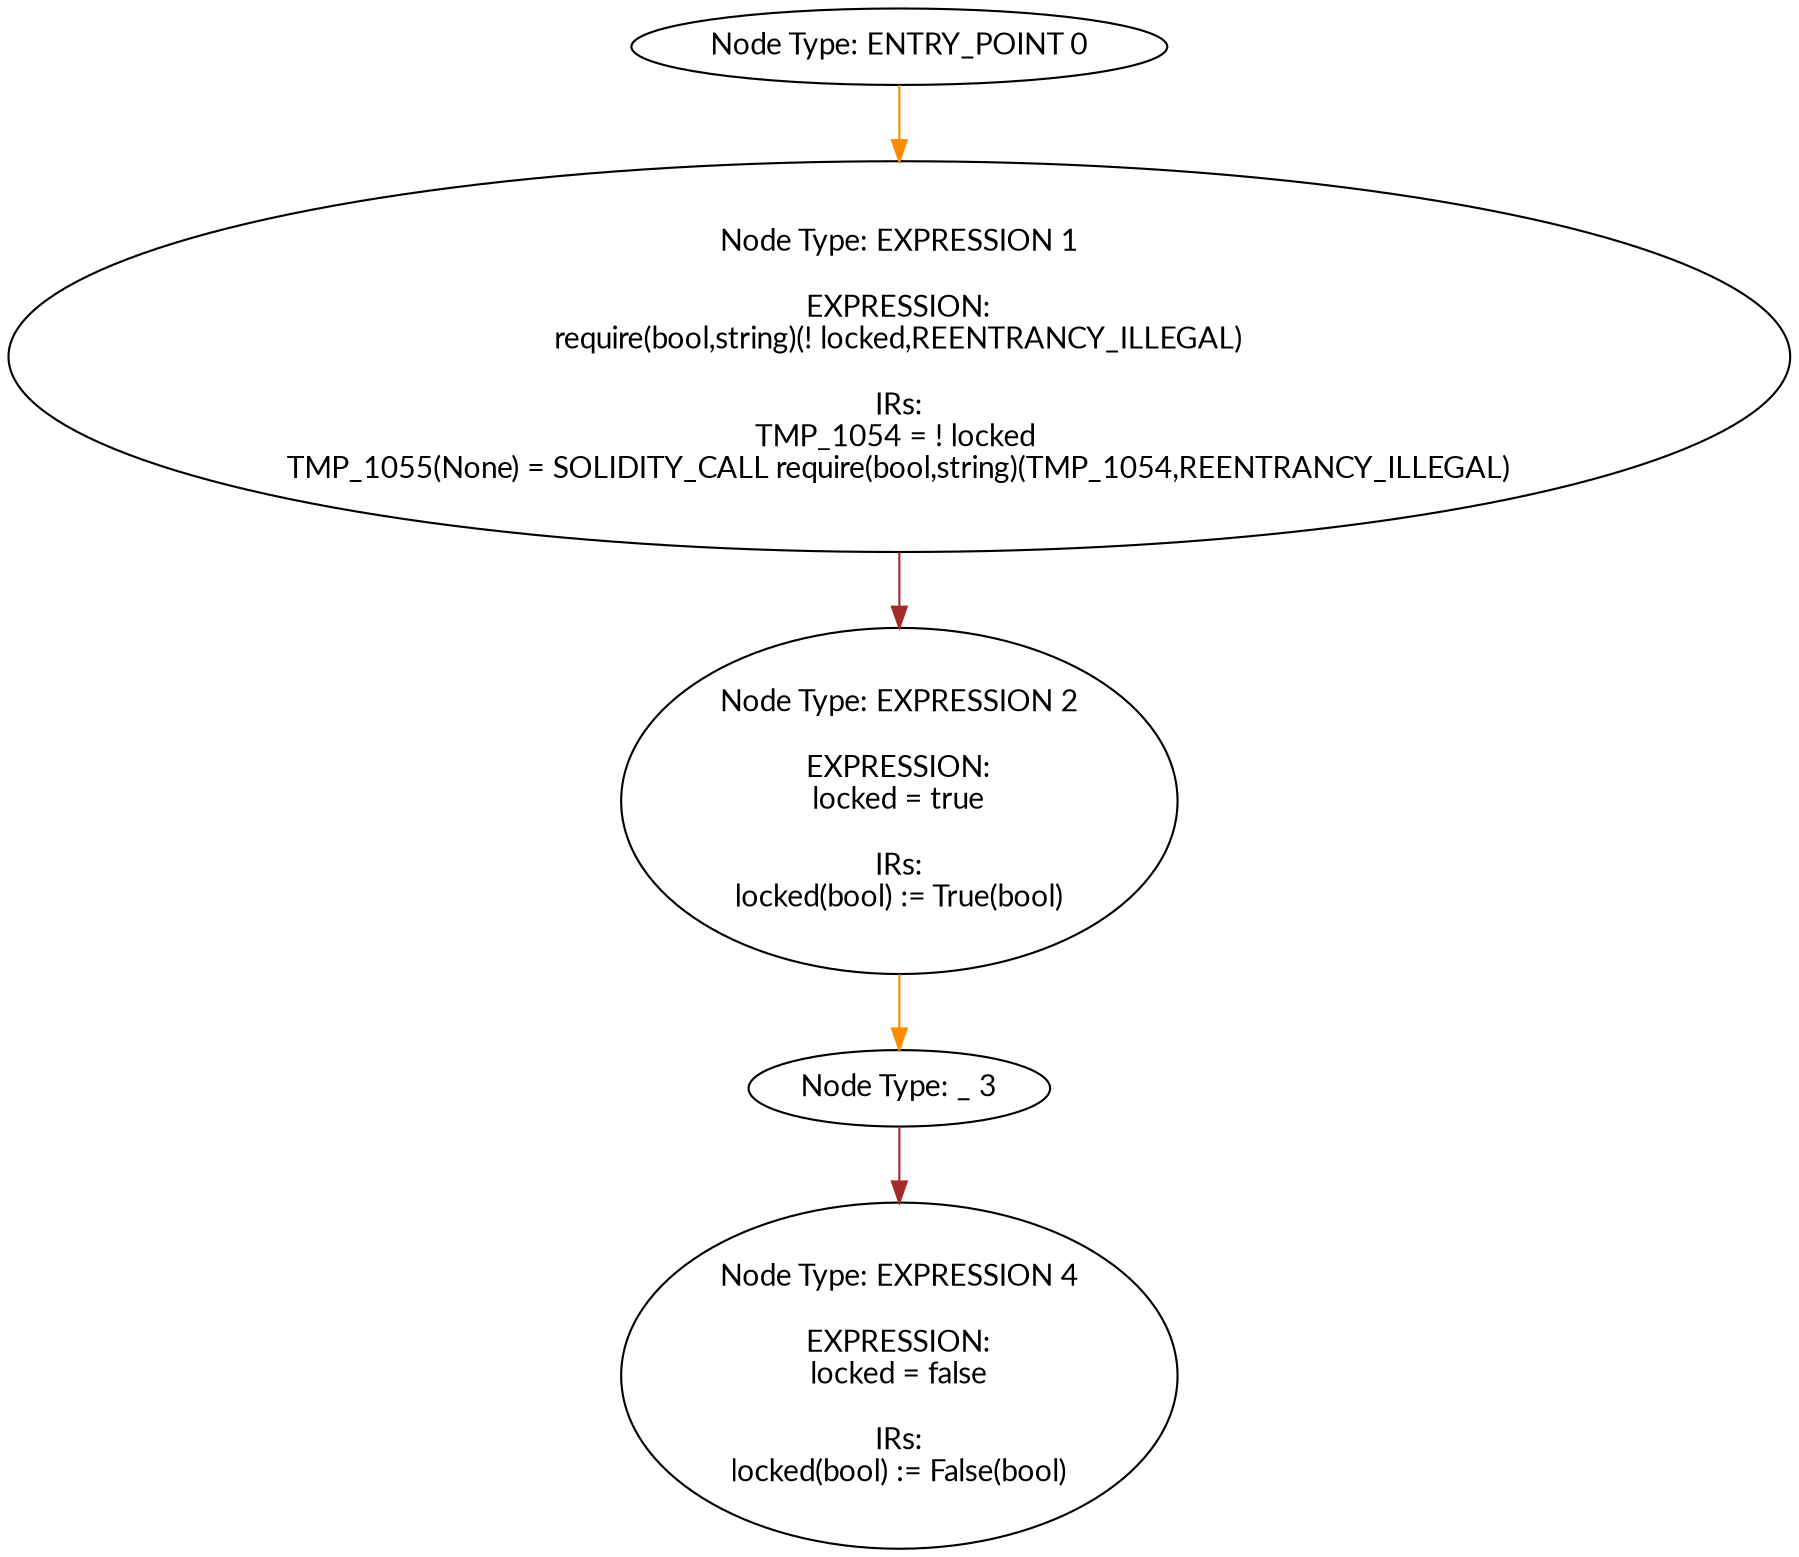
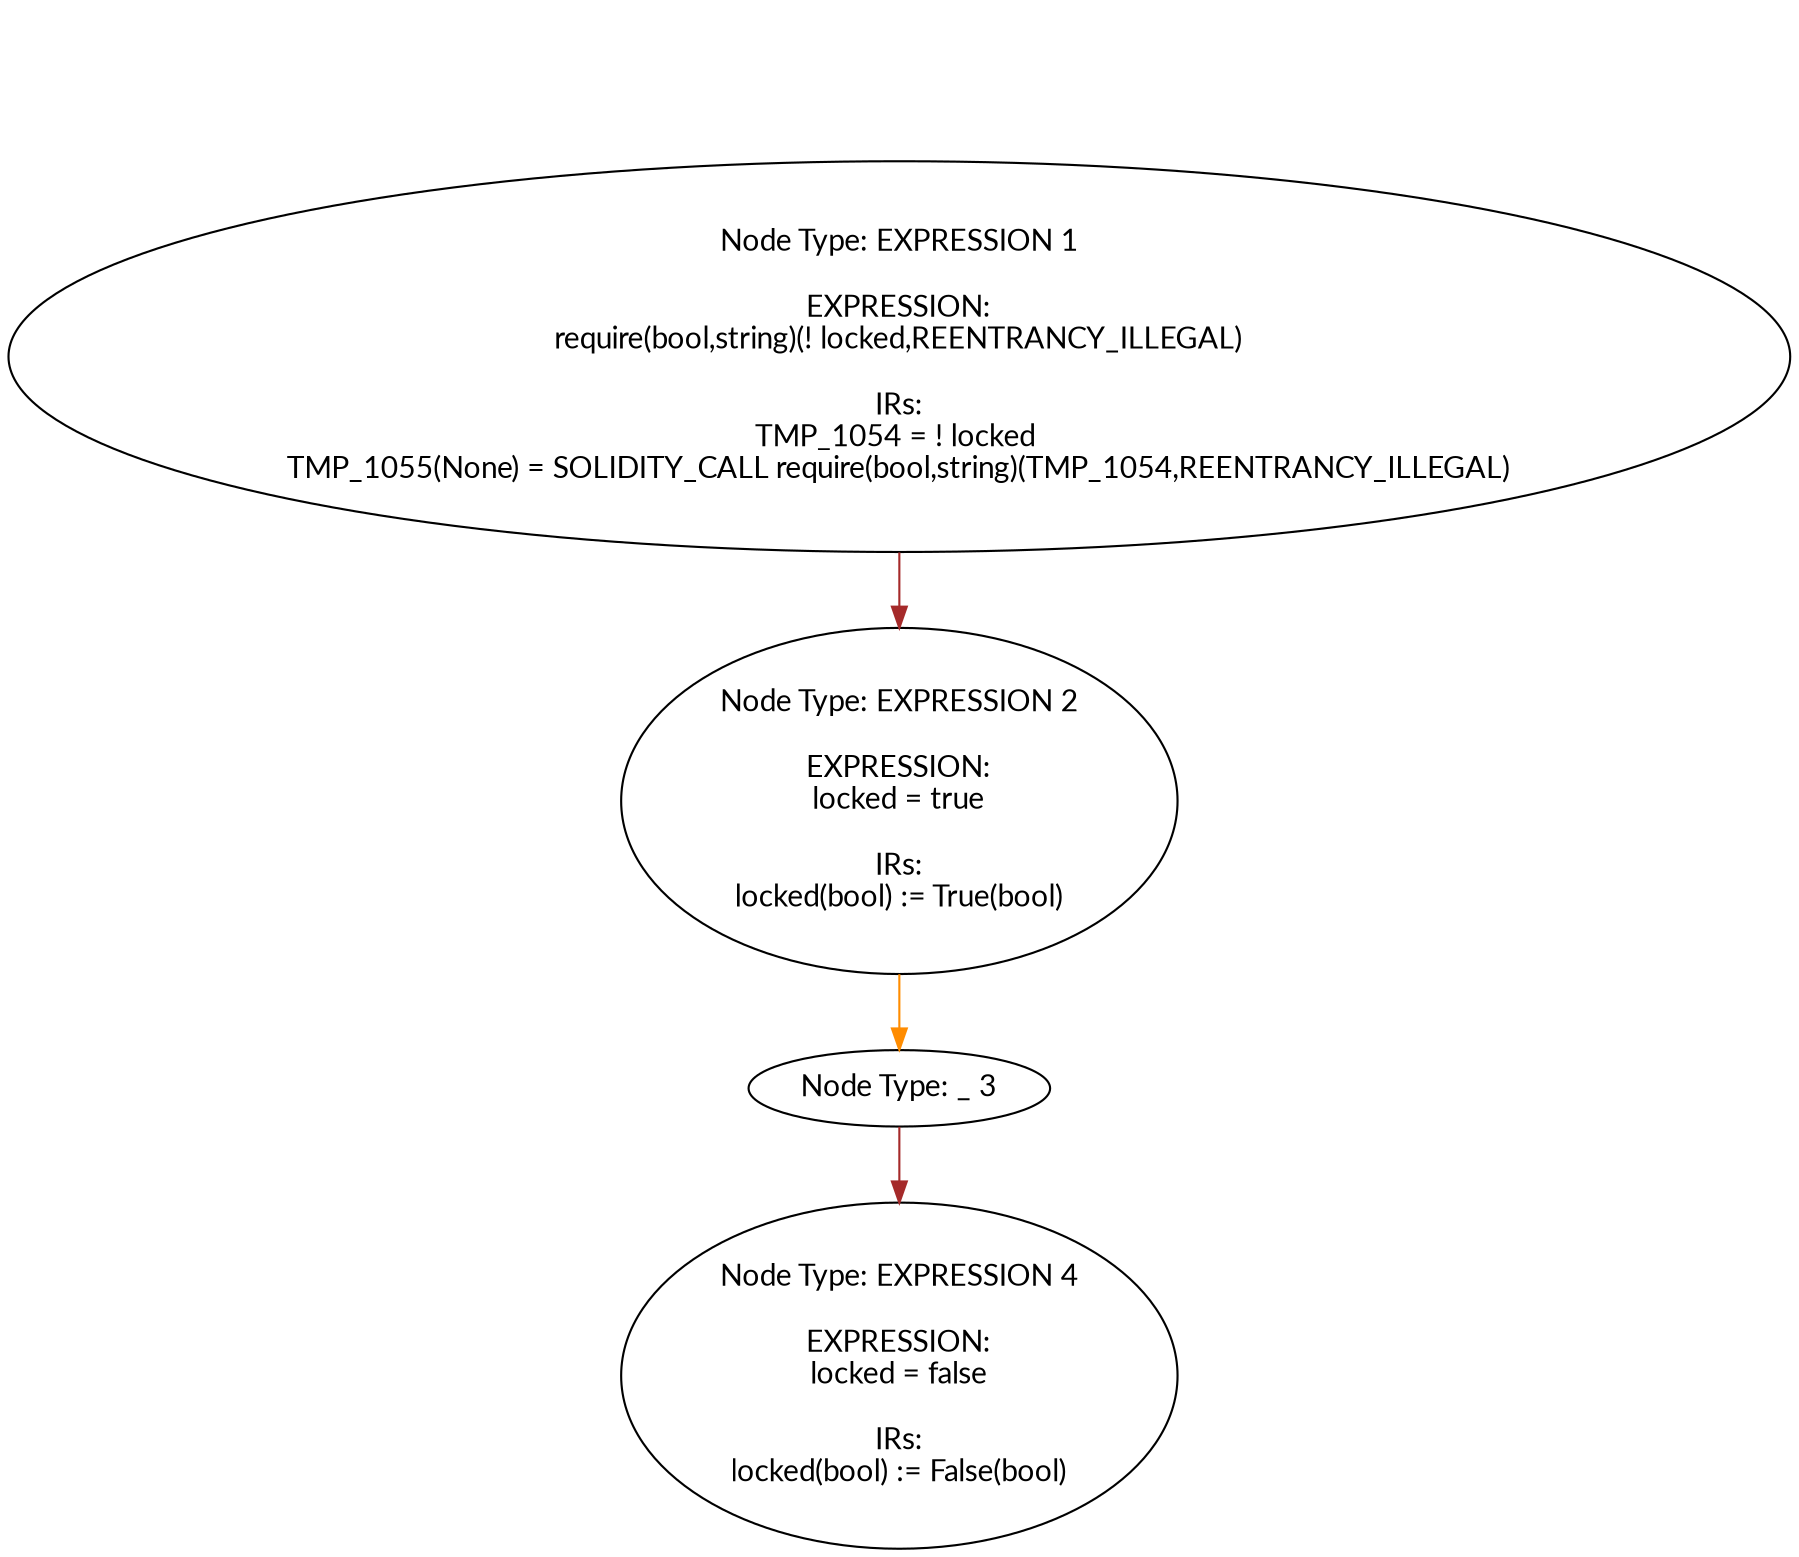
node "Node Type: ENTRY_POINT 0": removed
